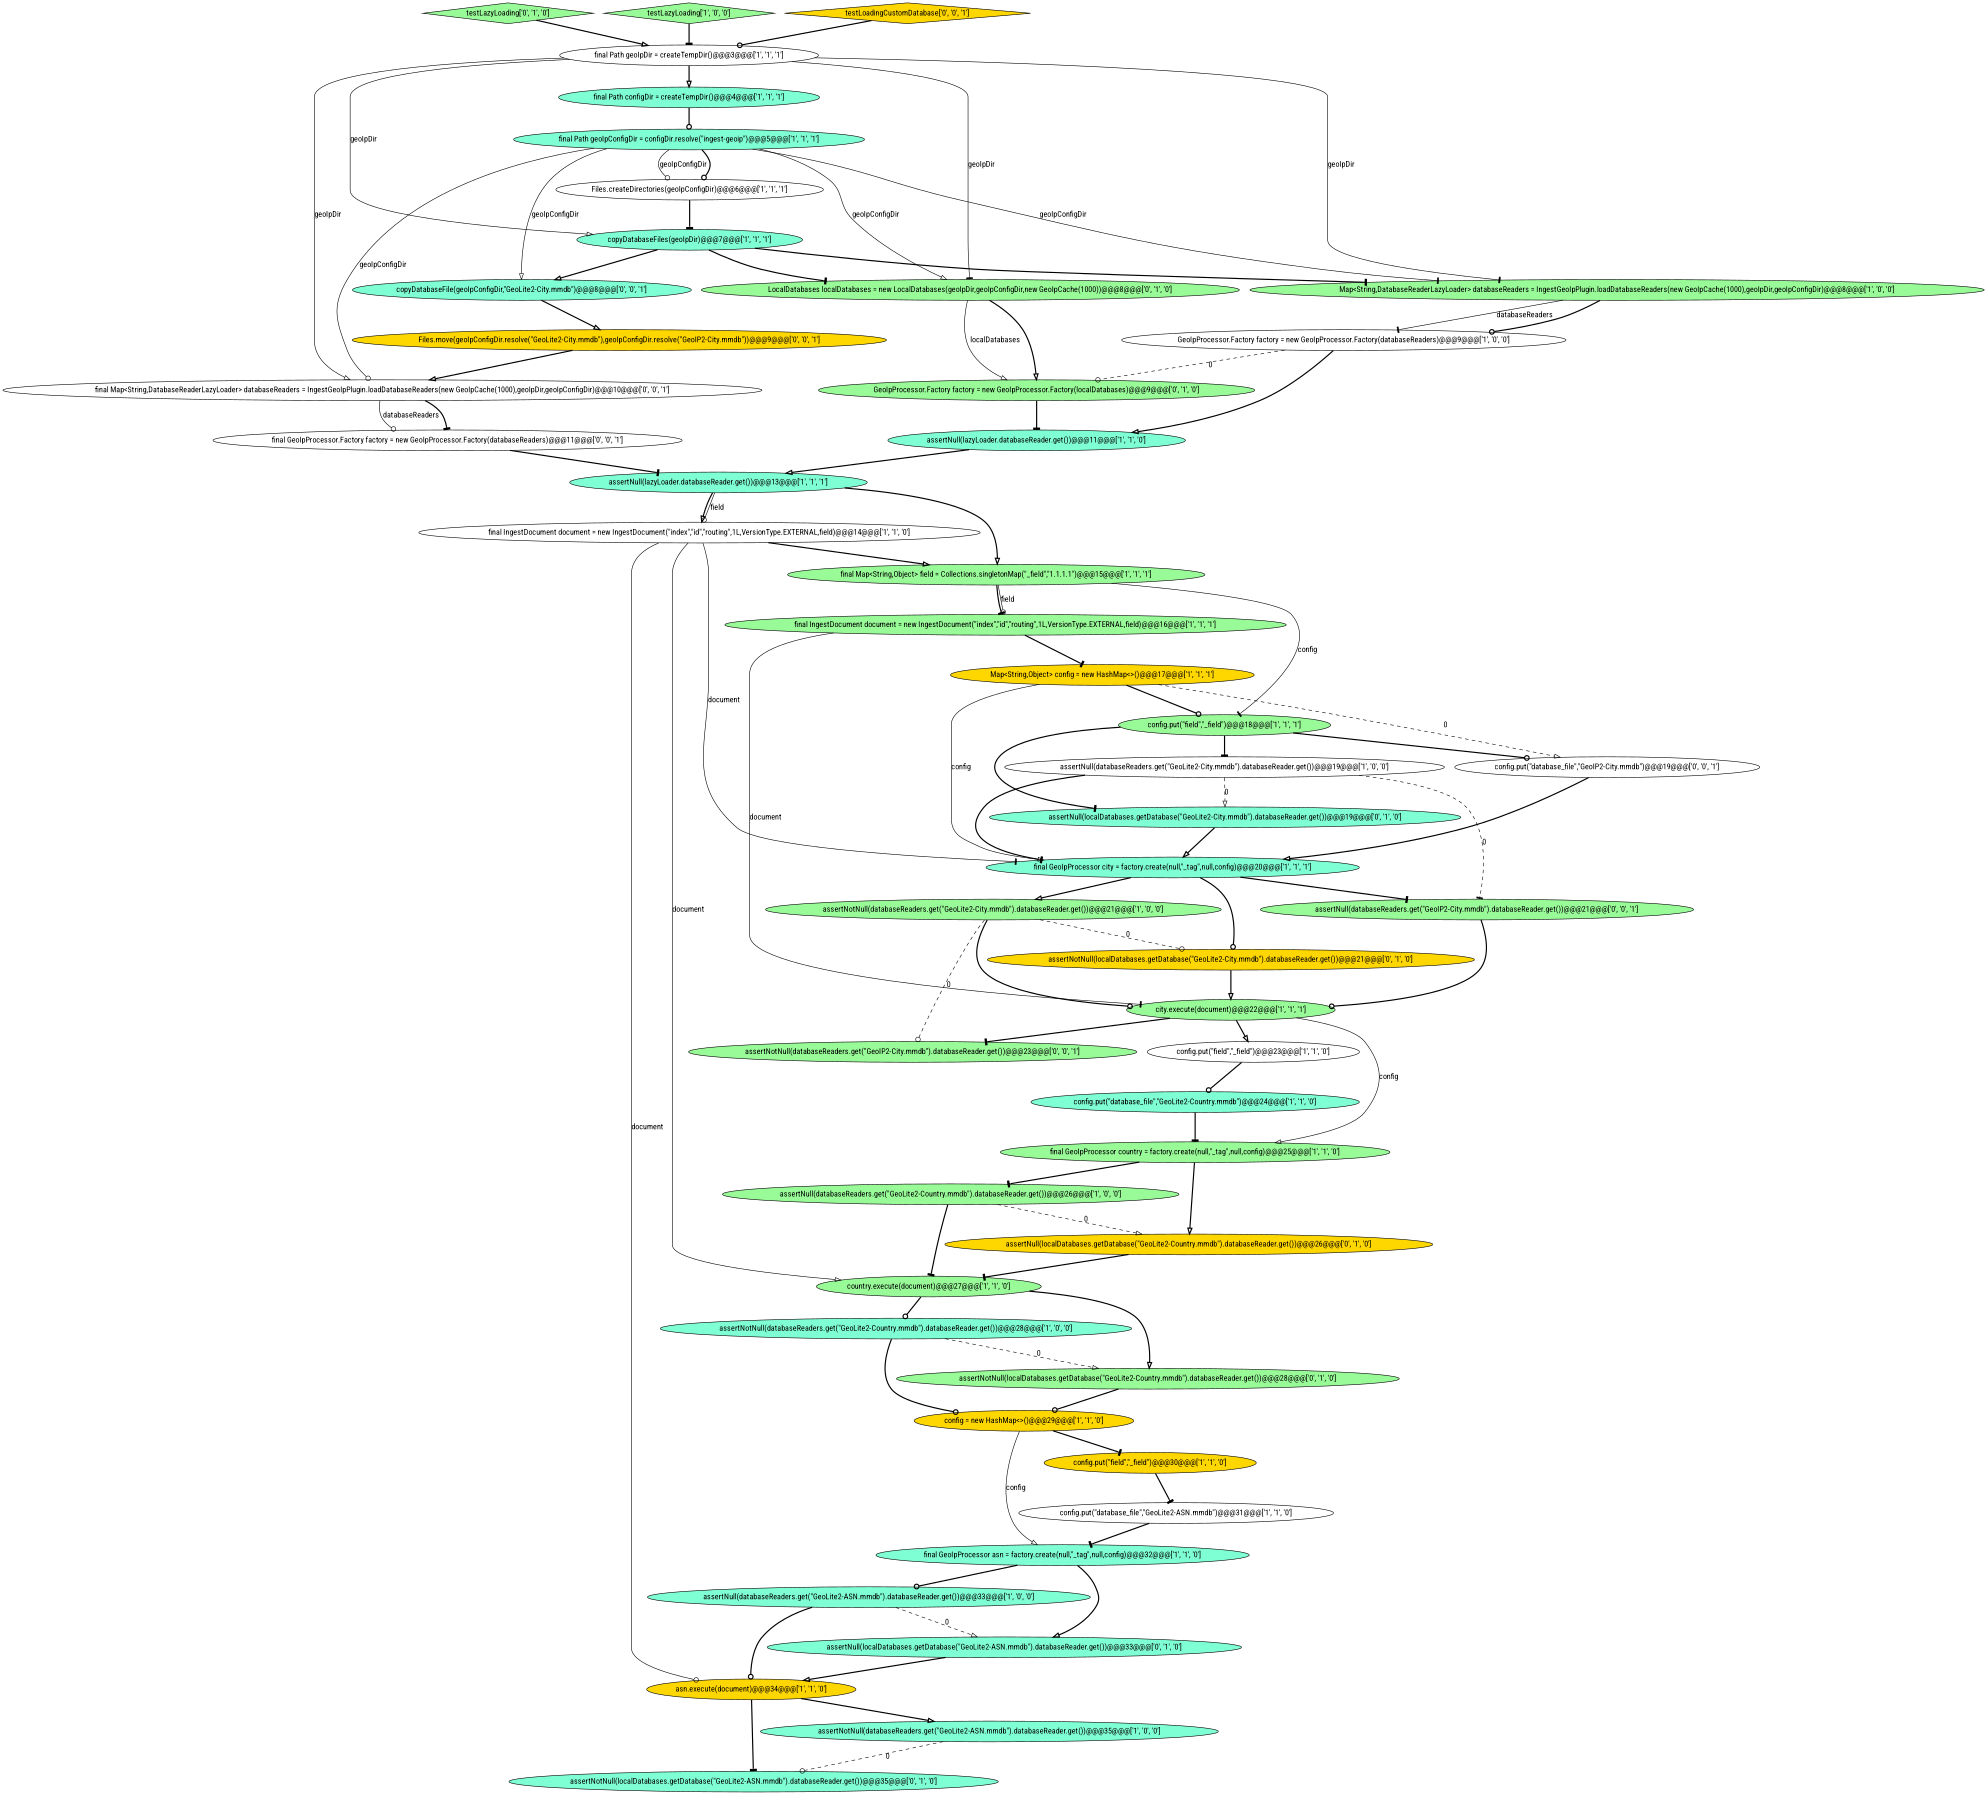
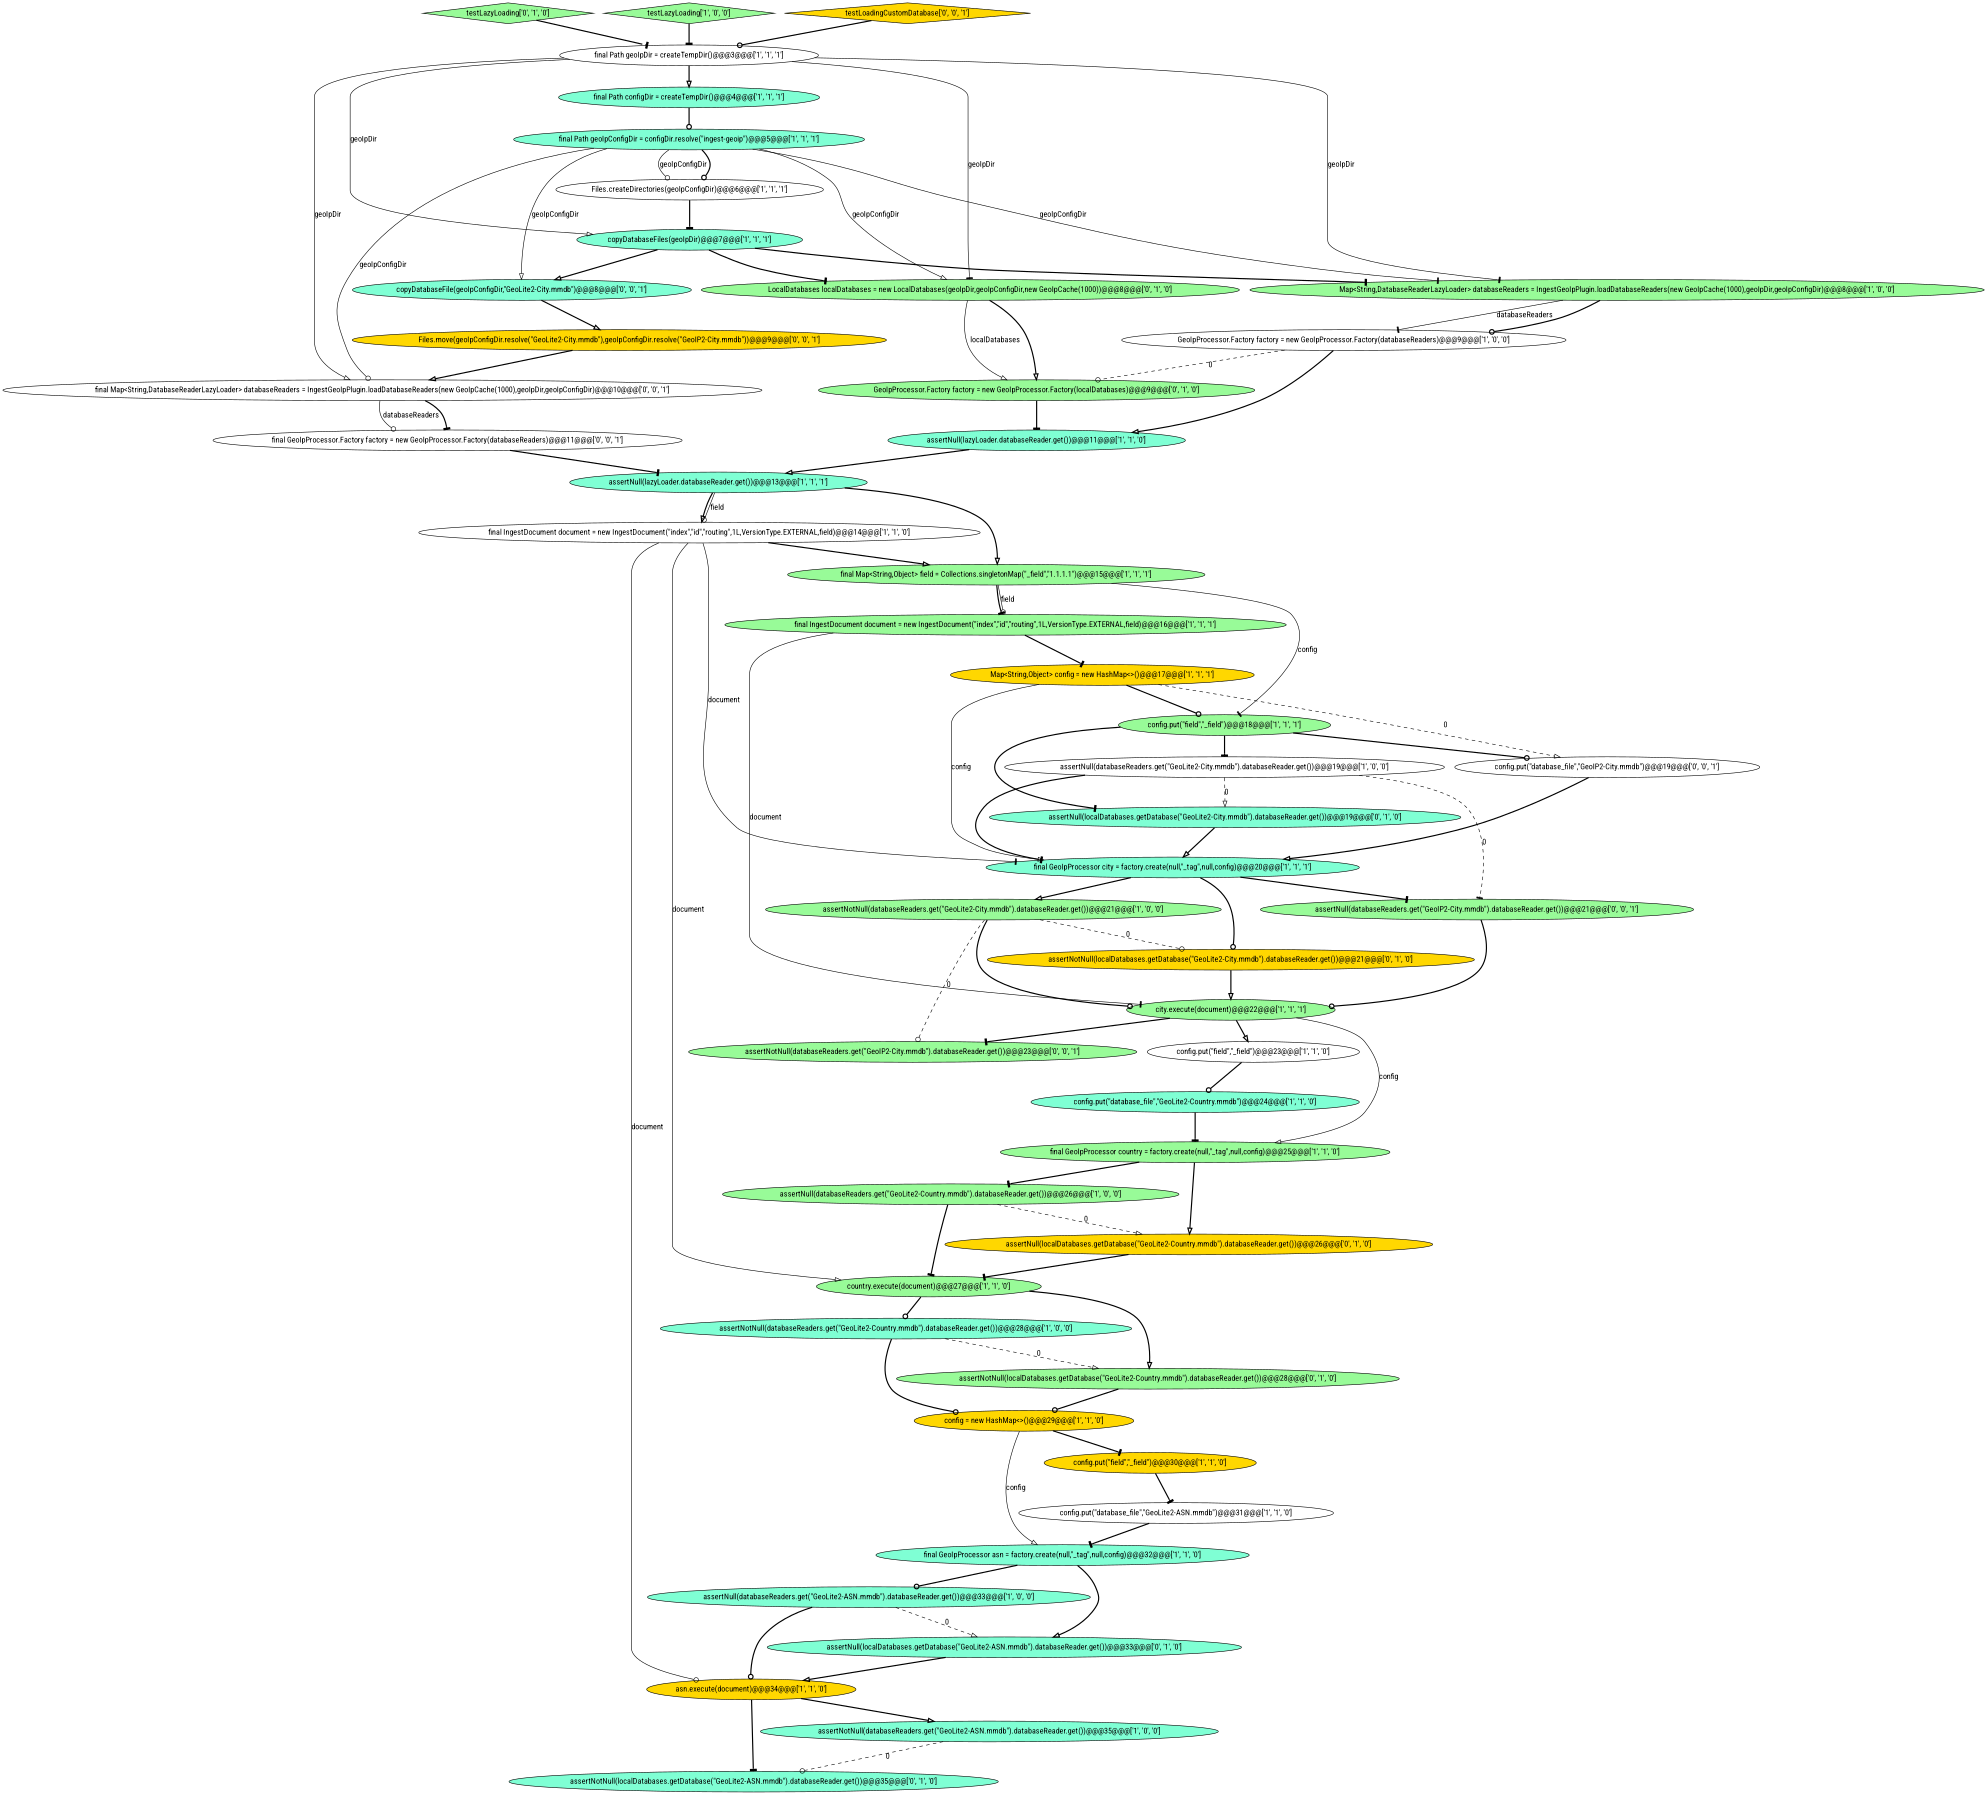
edge "testLazyLoading['0', '1', '0']" -> "final Path geoIpDir = createTempDir()@@@3@@@['1', '1', '1']": arrowhead onormal -> tee
